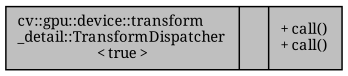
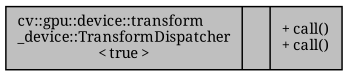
node "cv::gpu::device::transform": text "_detail::TransformDispatcher" -> "_device::TransformDispatcher"
